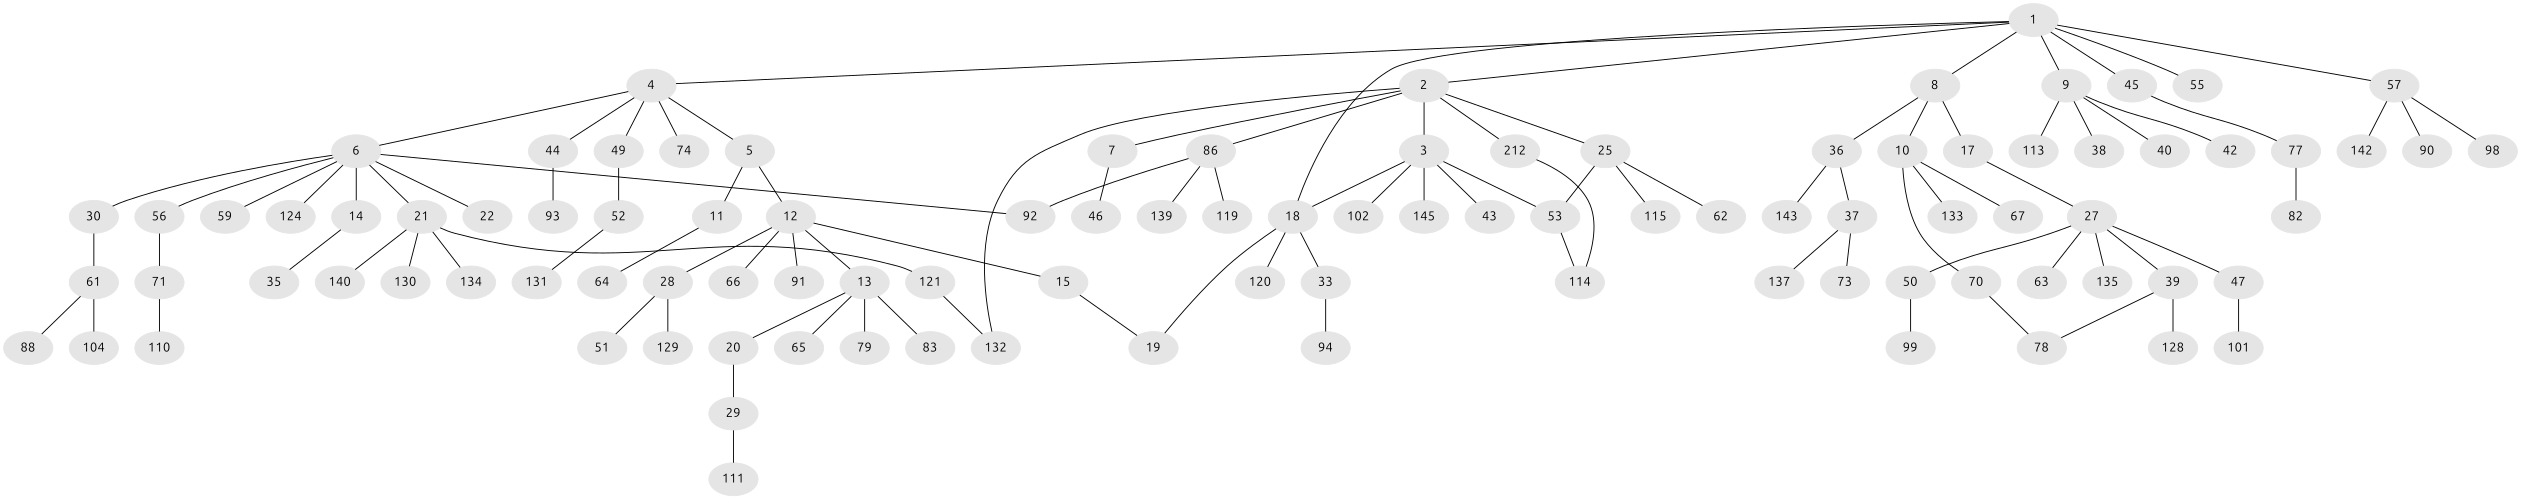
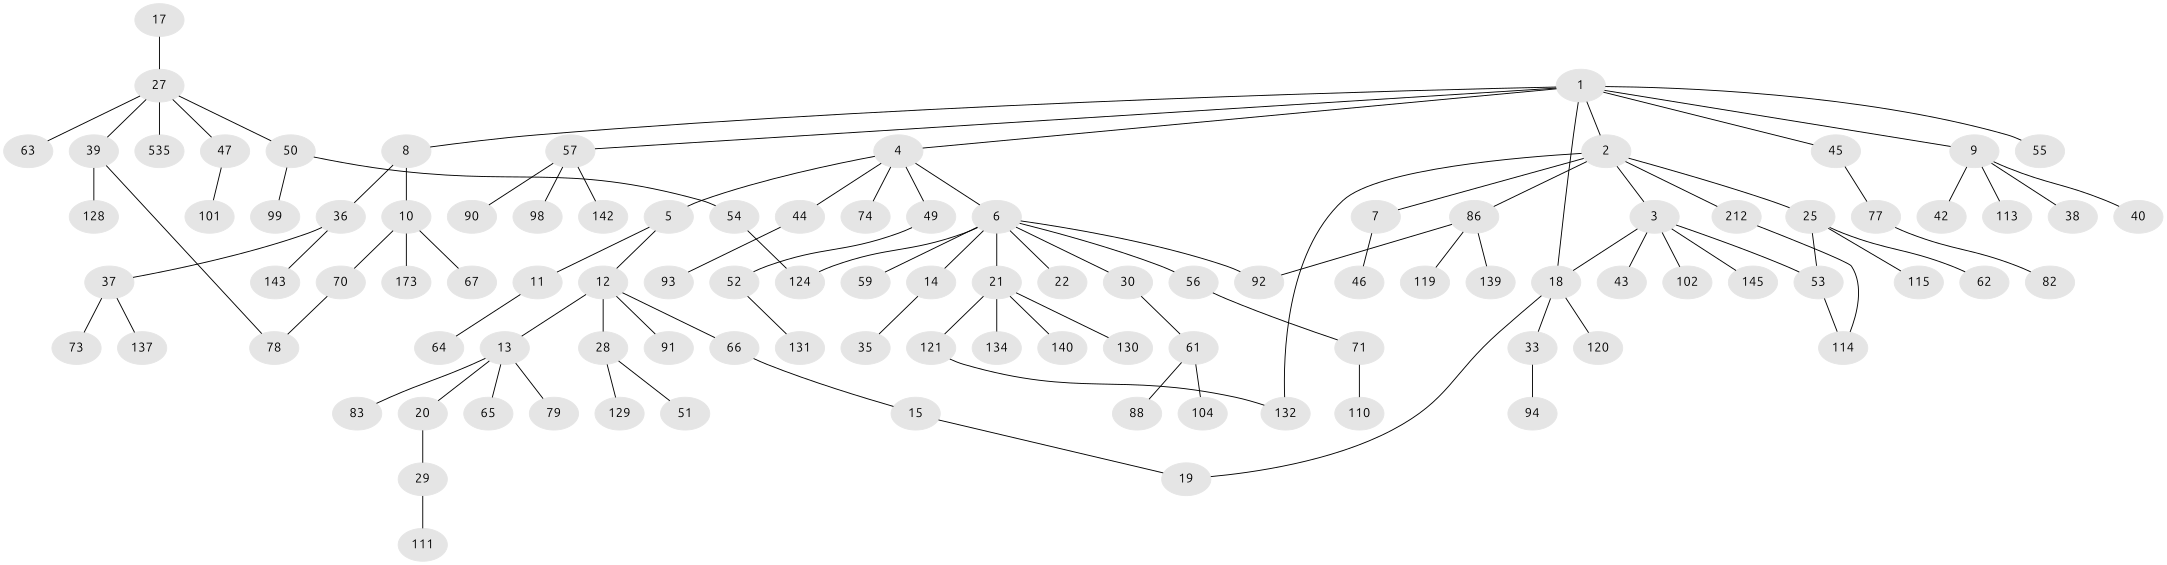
edge "8" -- "17": removed
node "54": added
node "133": label "133" -> "173"
edge "12" -- "15": now "66" -- "15"
node "135": label "135" -> "535"
